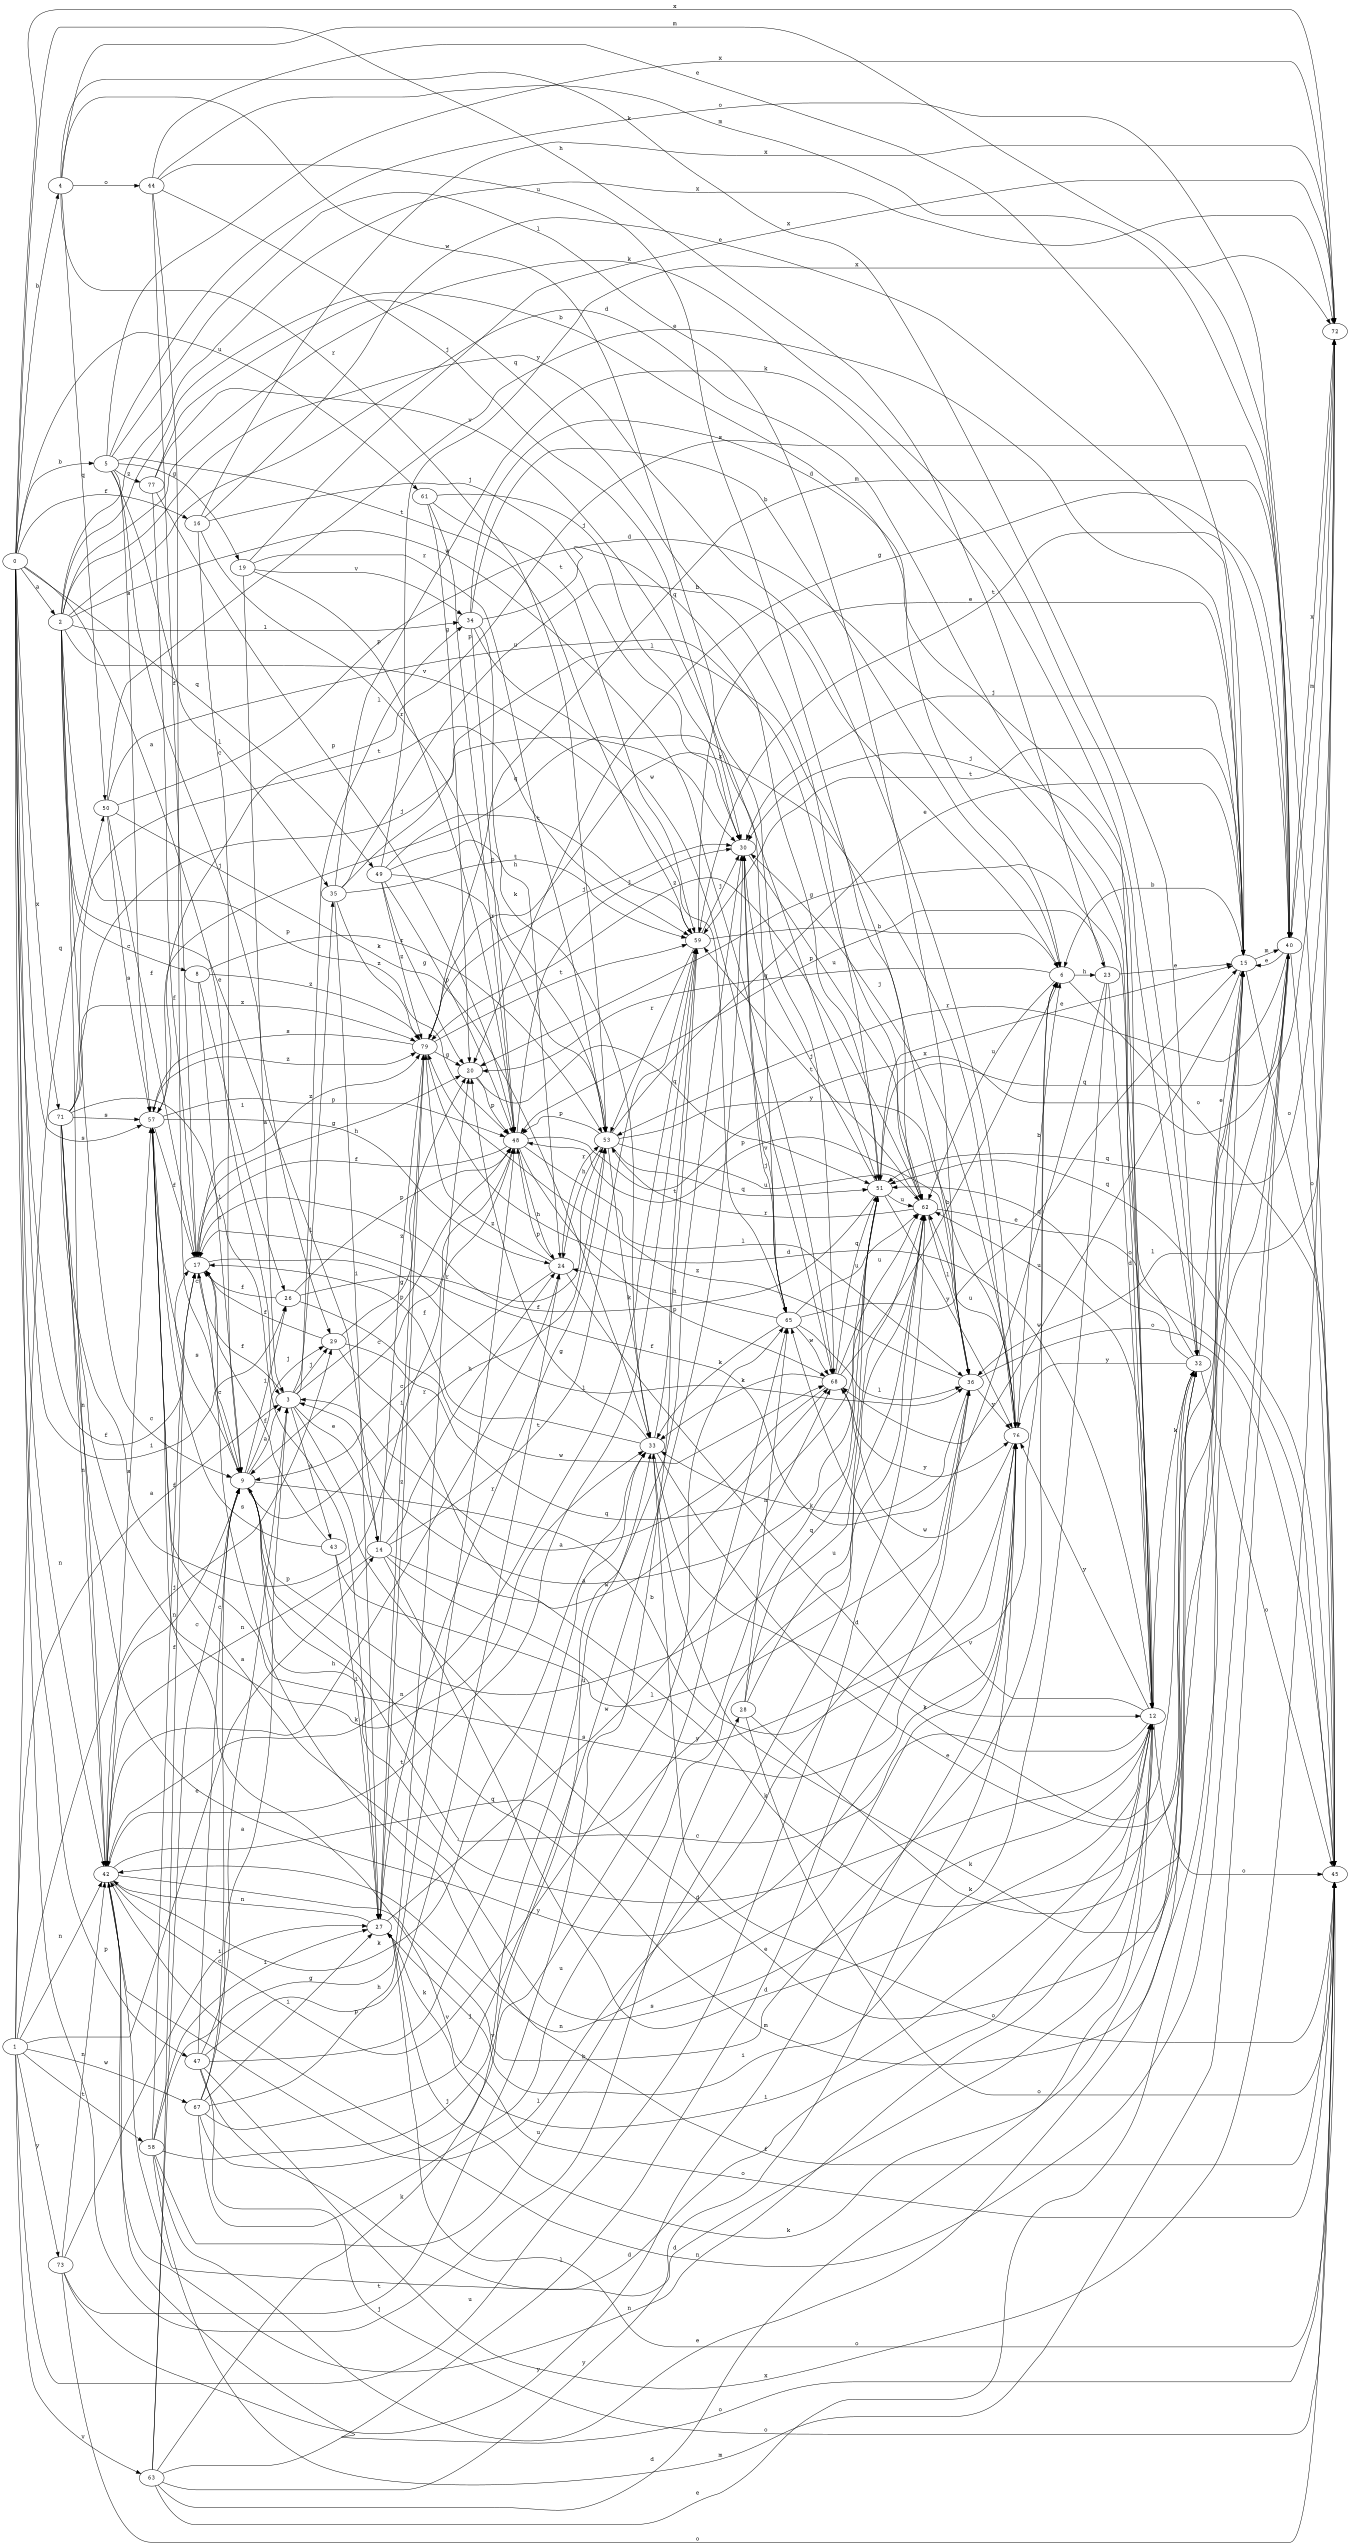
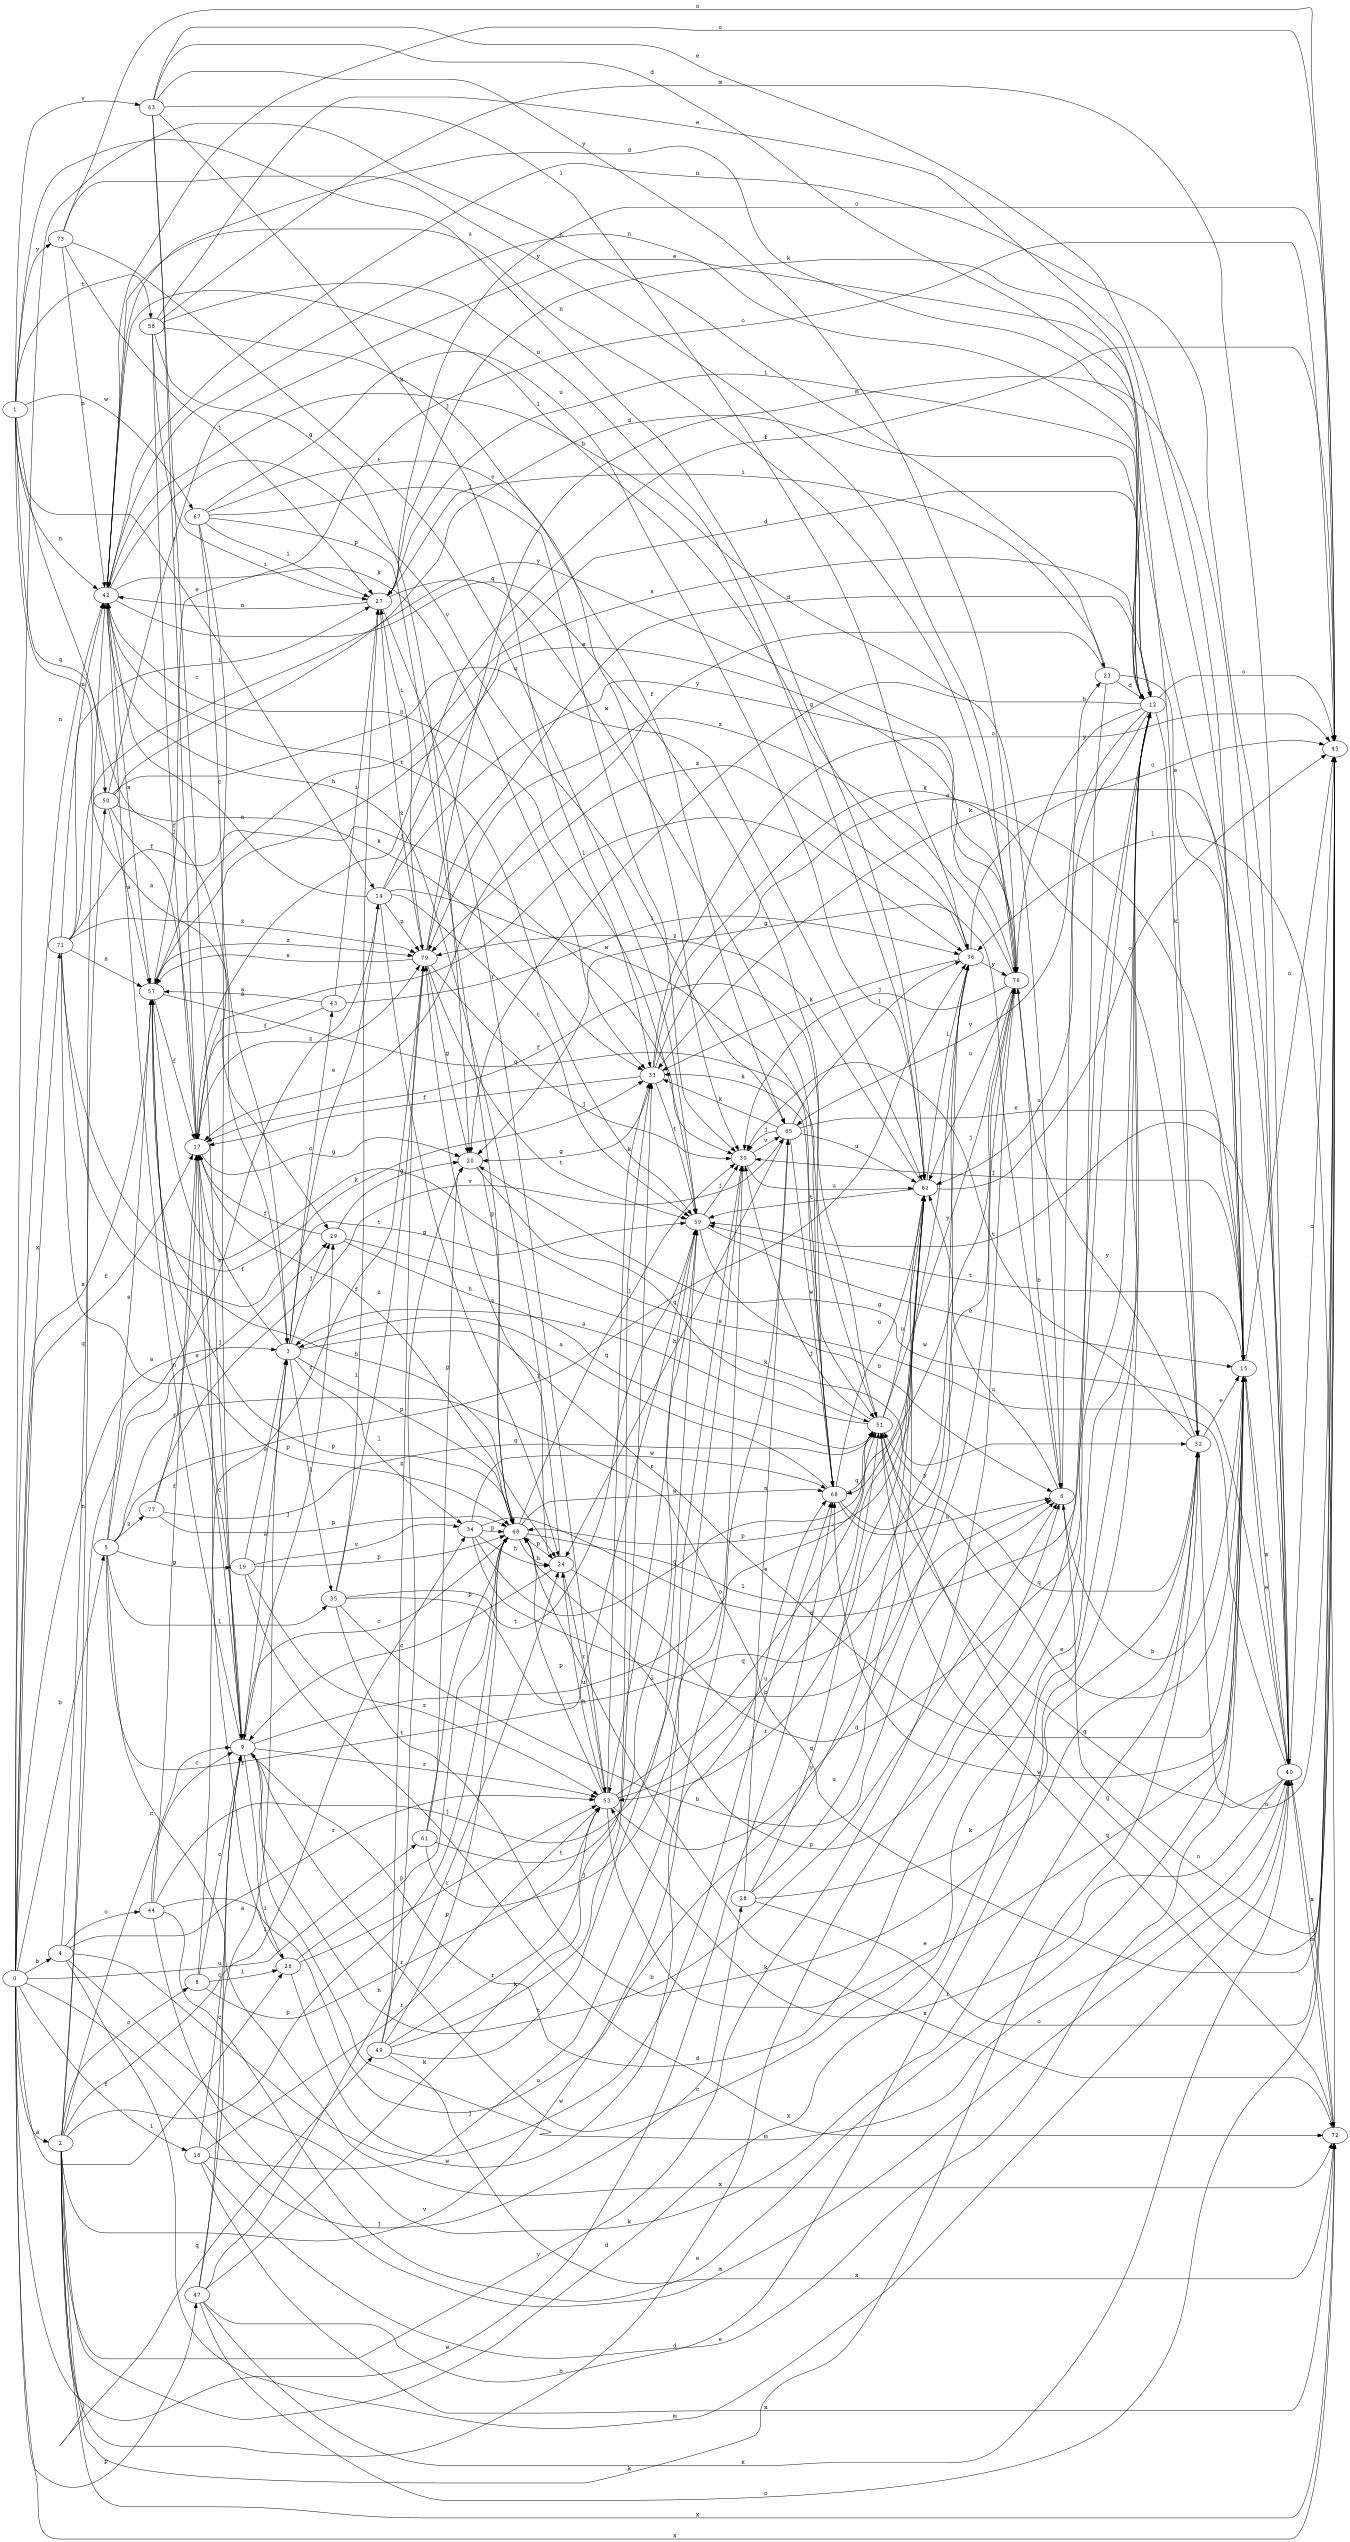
edge "48" -> "68": label "p" -> "w"
edge "47" -> "72": now "47" -> "40"
